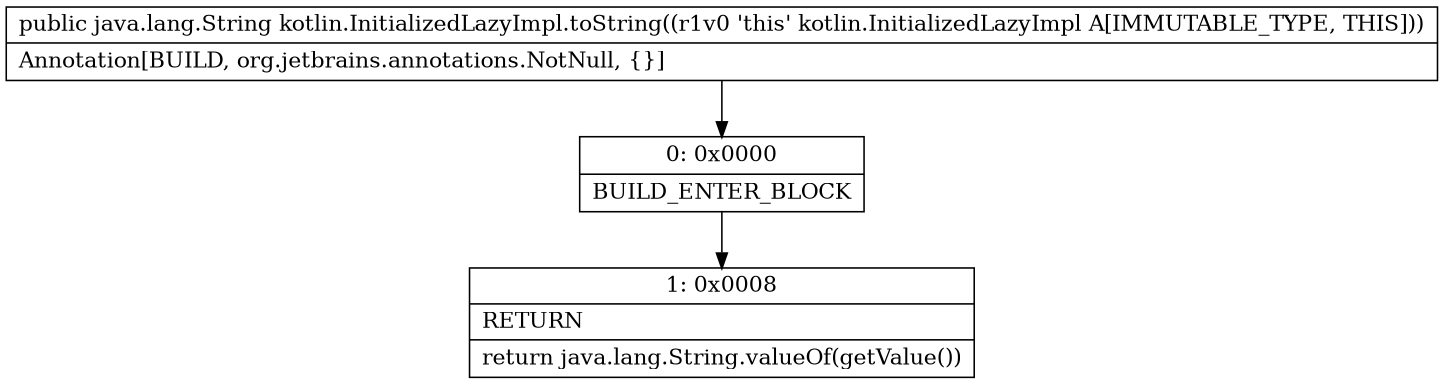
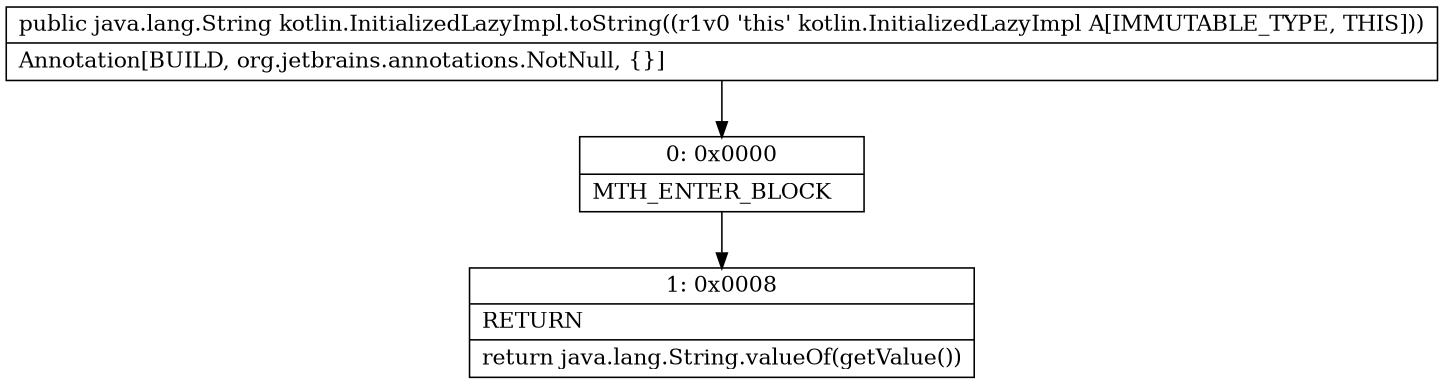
node "0: 0x0000": text "BUILD_ENTER_BLOCK" -> "MTH_ENTER_BLOCK"
